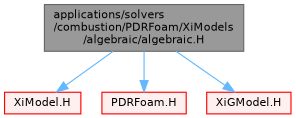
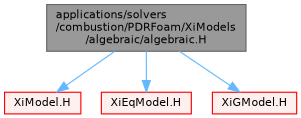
node "PDRFoam.H": label "PDRFoam.H" -> "XiEqModel.H"
